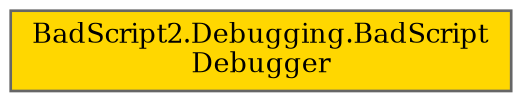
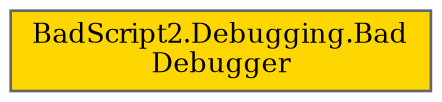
node "BadScript2.Debugging.BadScript Debugger": label "BadScript2.Debugging.BadScript Debugger" -> "BadScript2.Debugging.Bad Debugger"
